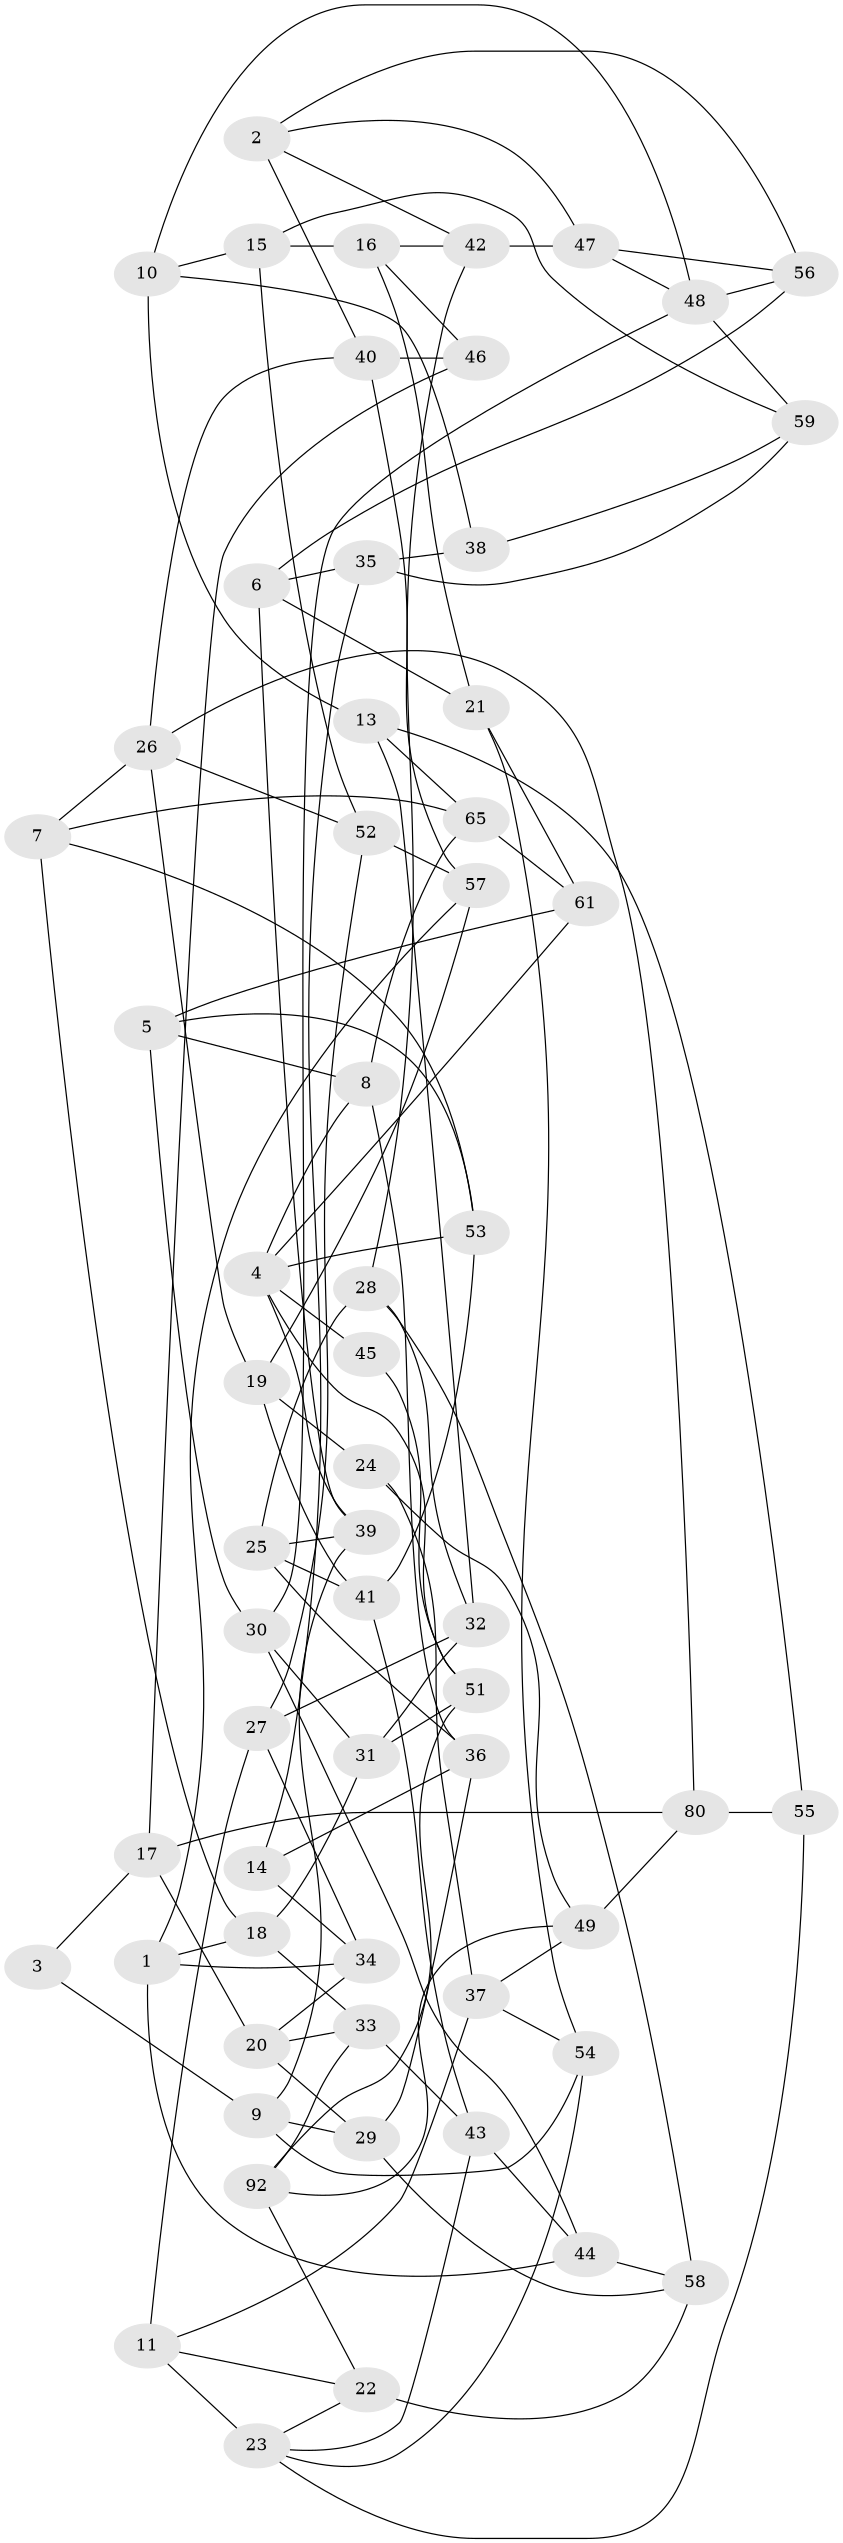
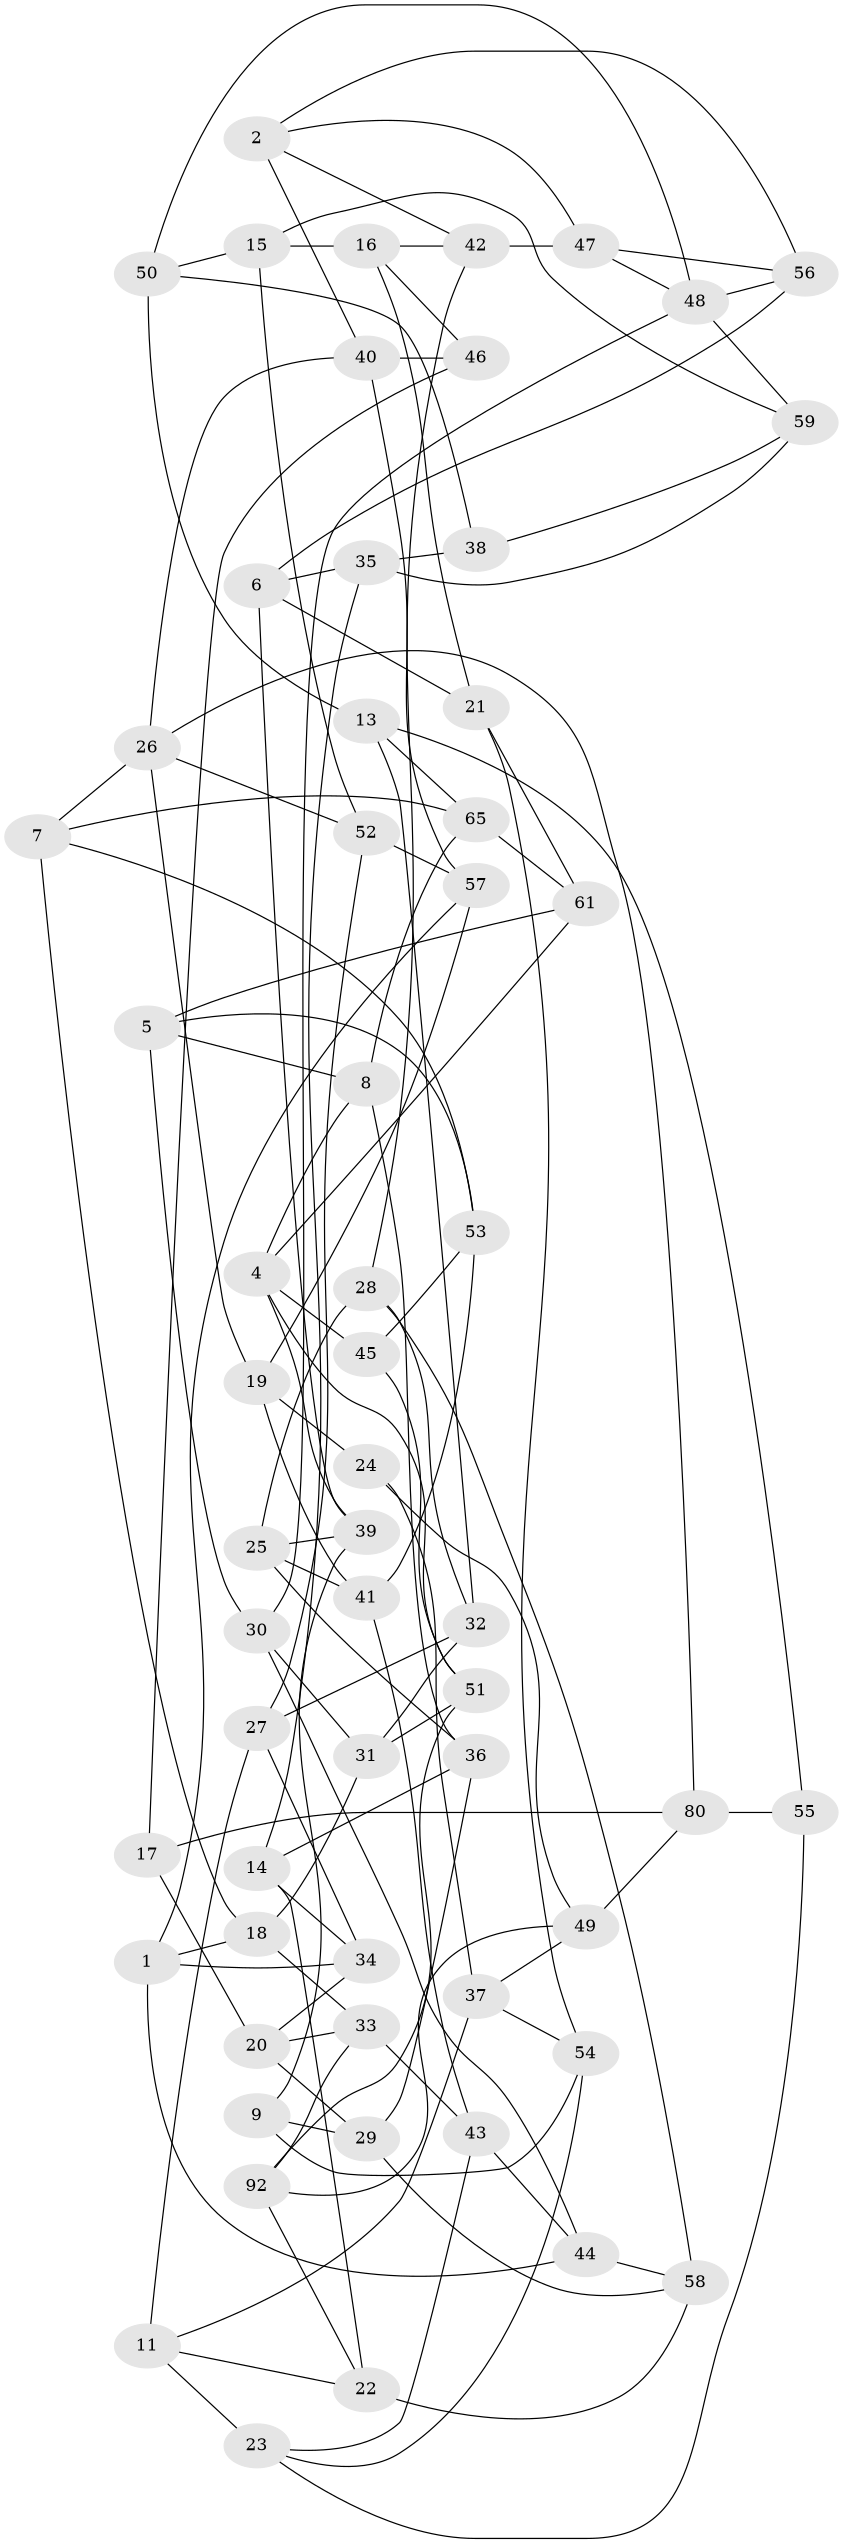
node "10": label "10" -> "50"
edge "53" -- "4": now "53" -- "45"
node "3": removed
edge "22" -- "23": now "22" -- "14"
